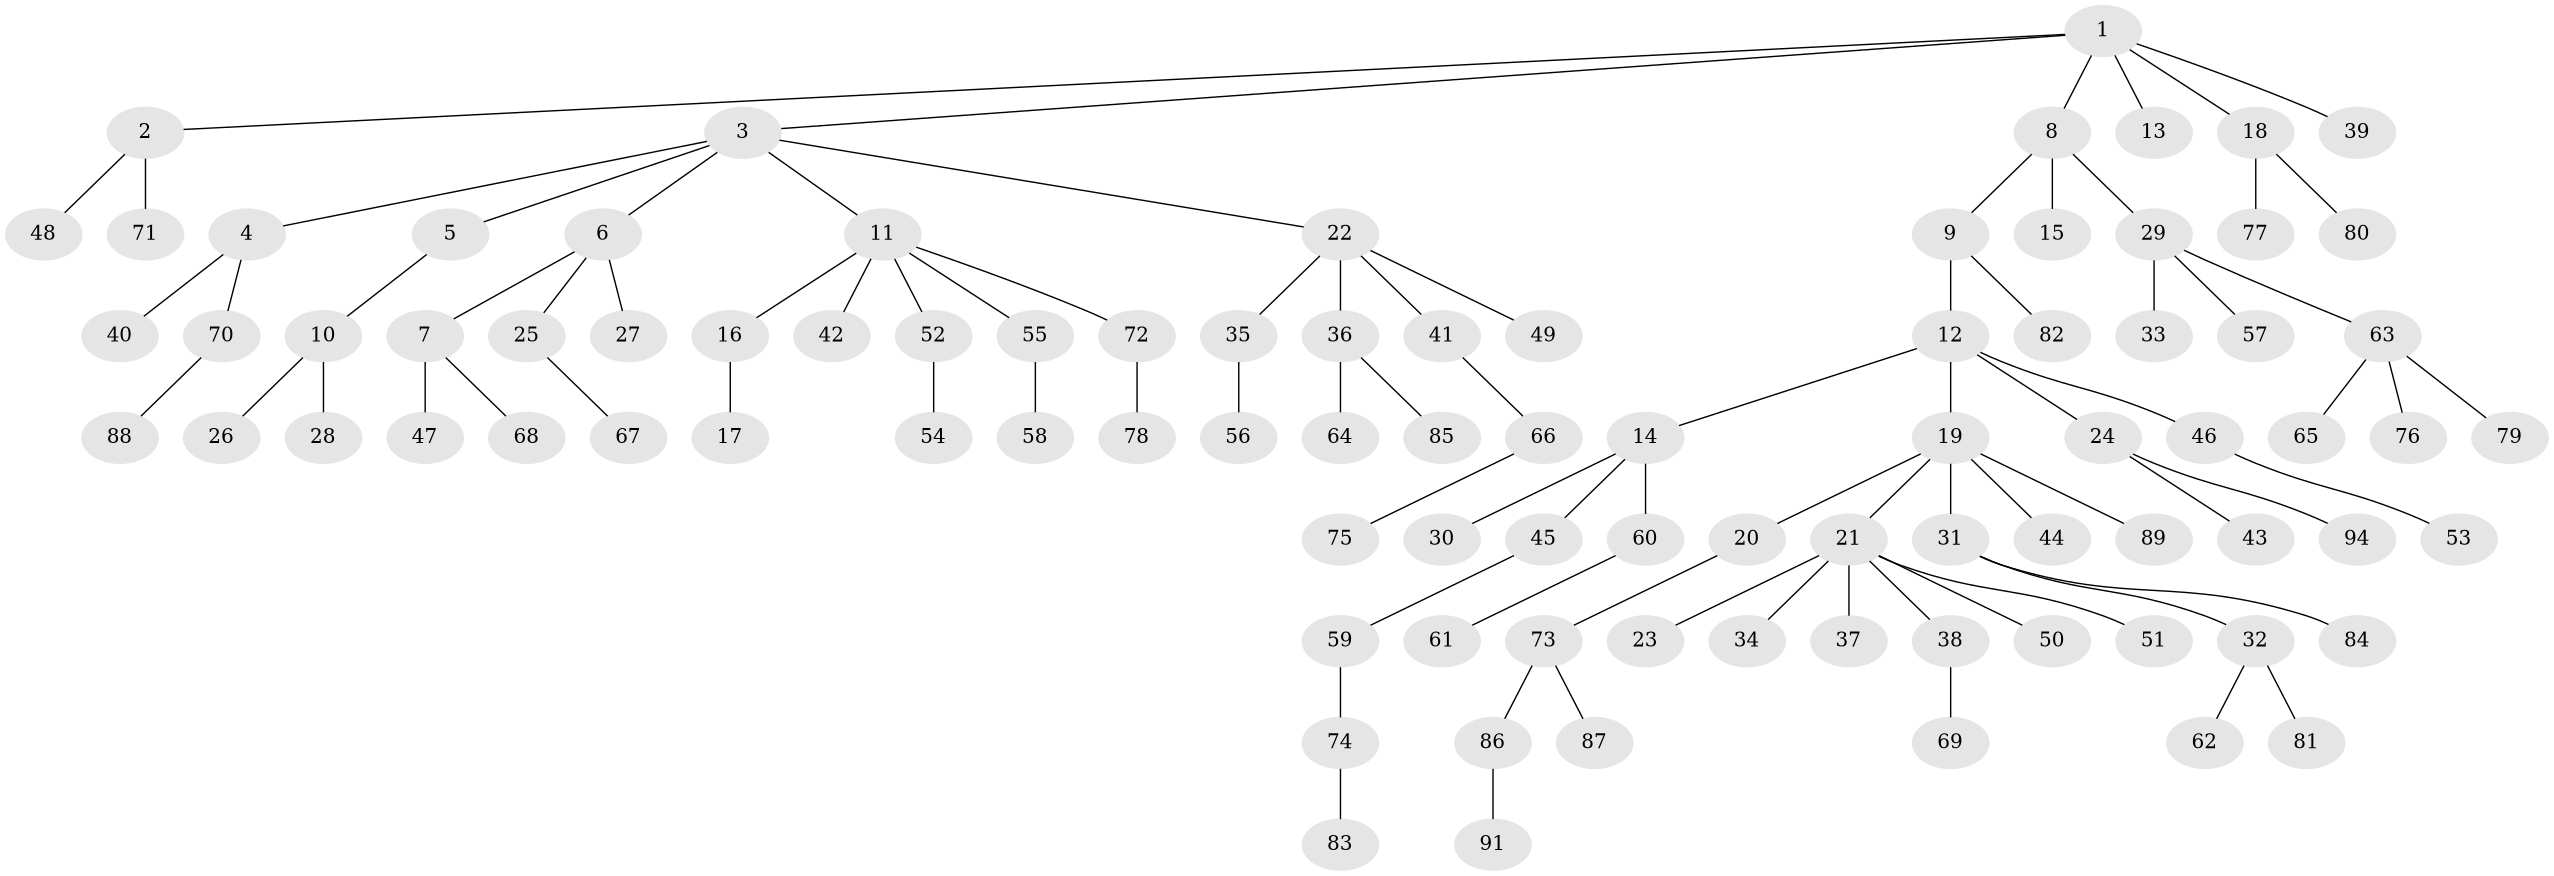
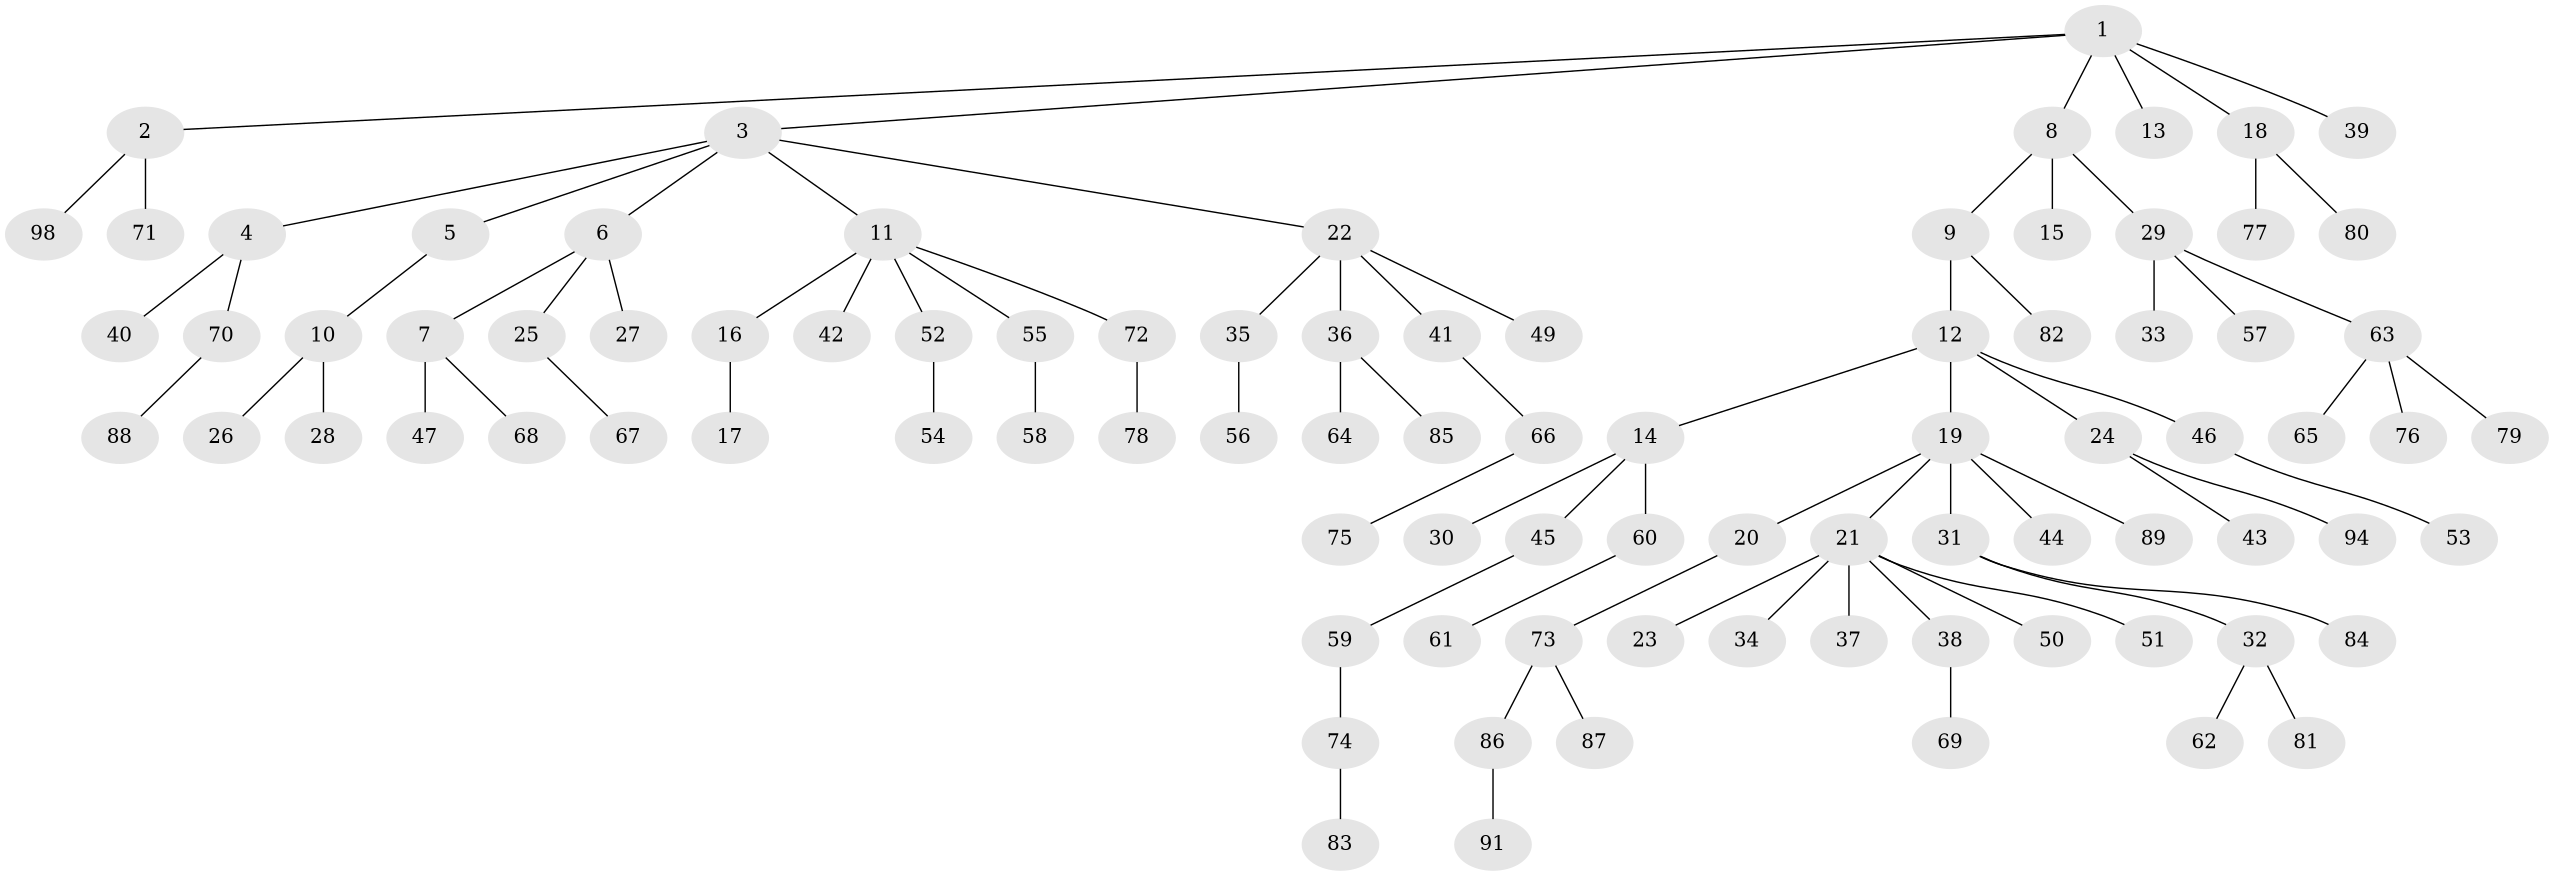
node "48": label "48" -> "98"
